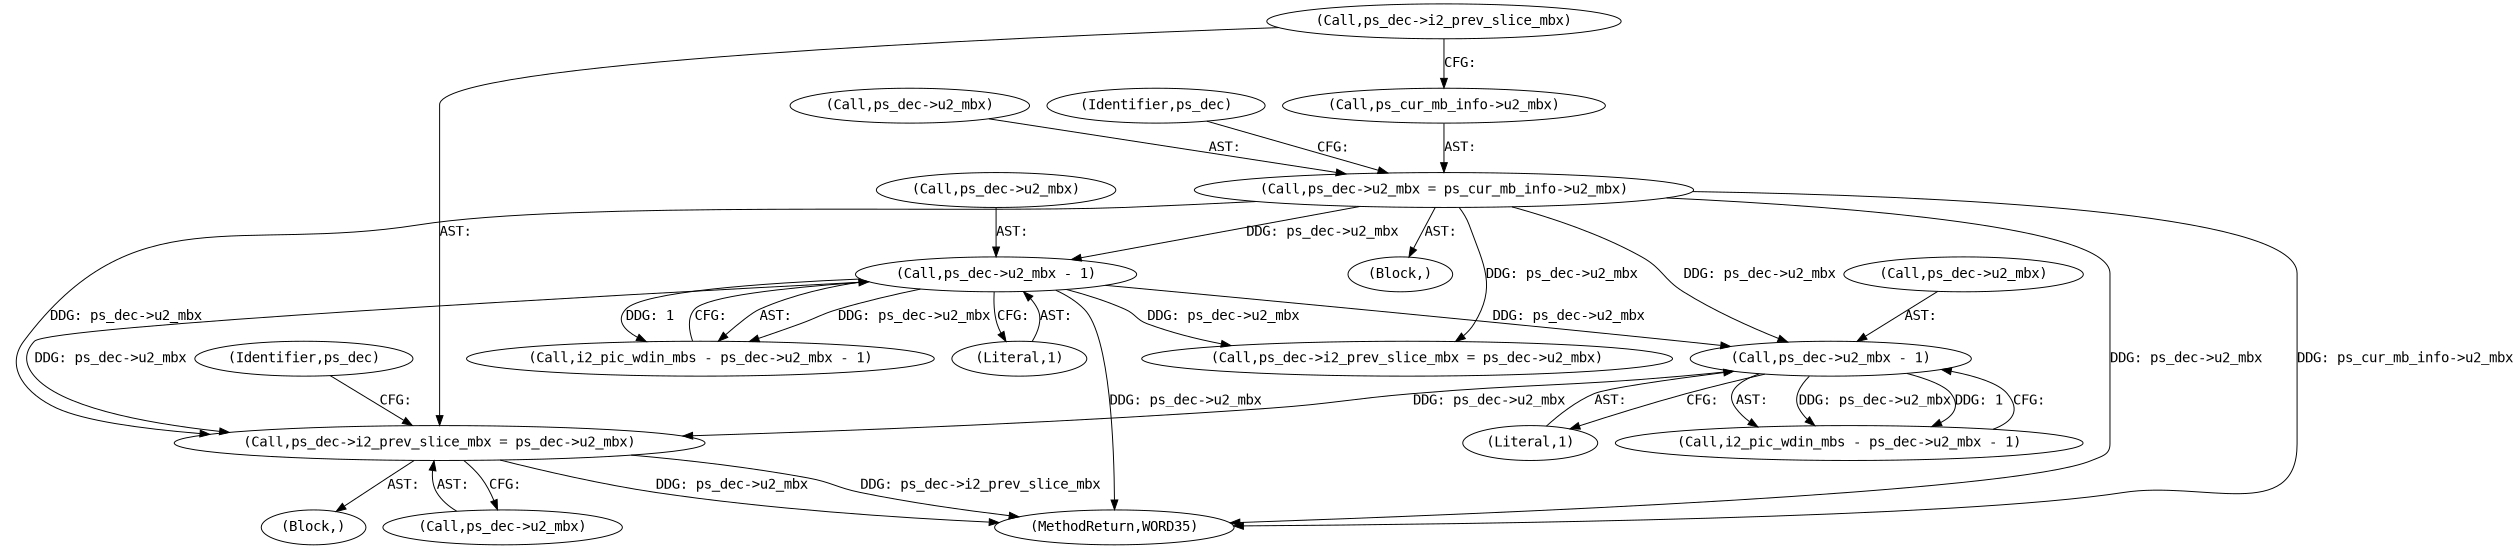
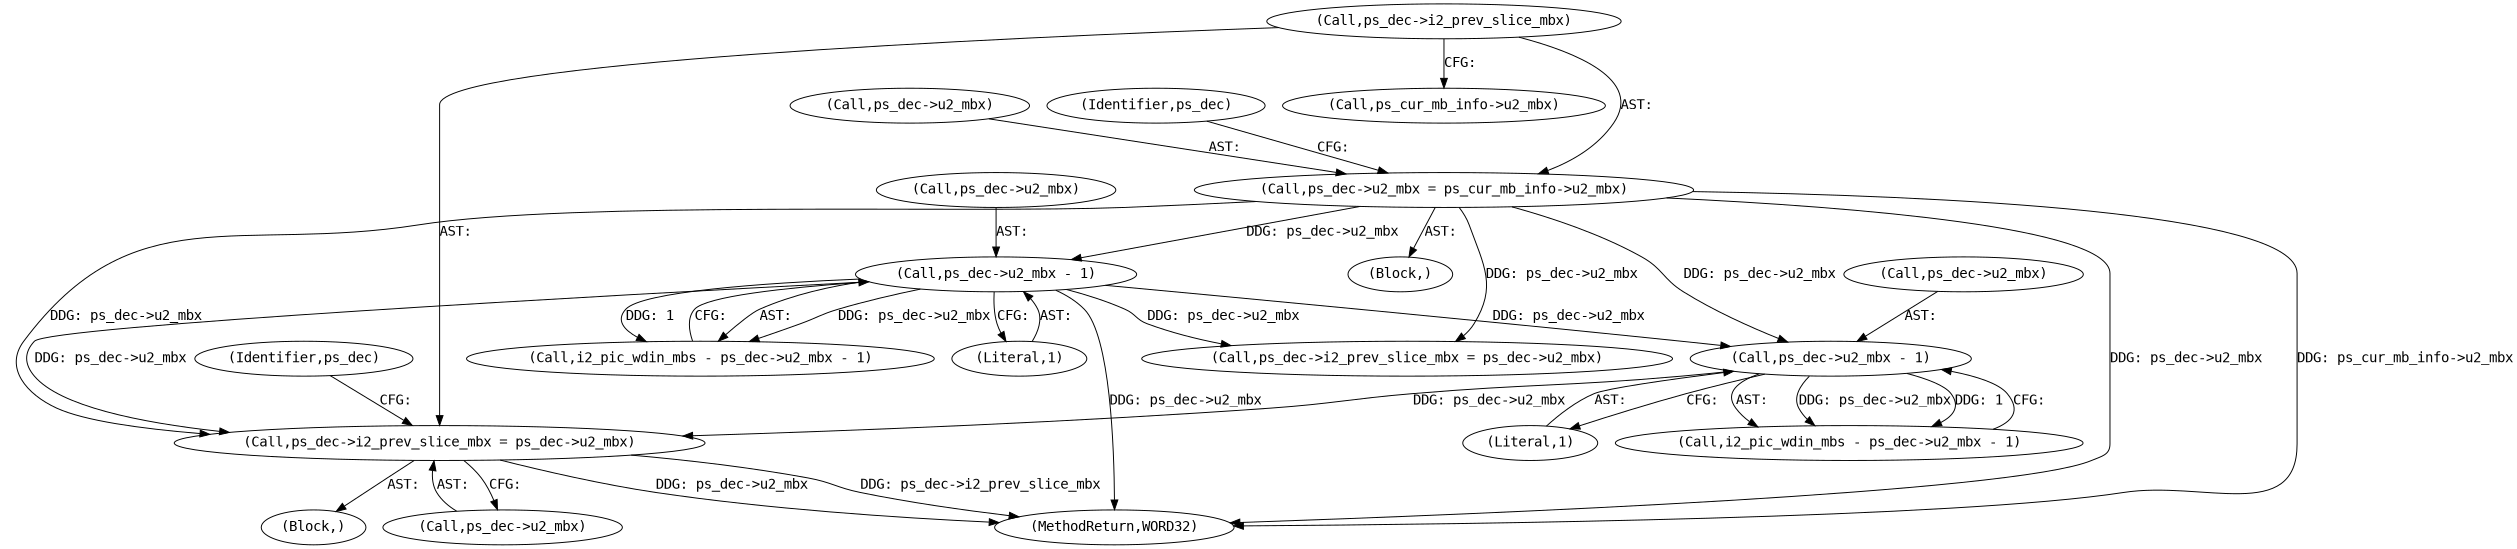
edge "(Call,ps_cur_mb_info->u2_mbx)" -> "(Call,ps_dec->u2_mbx = ps_cur_mb_info->u2_mbx)": now "(Call,ps_dec->i2_prev_slice_mbx)" -> "(Call,ps_dec->u2_mbx = ps_cur_mb_info->u2_mbx)"
node "(MethodReturn,WORD35)": label "(MethodReturn,WORD35)" -> "(MethodReturn,WORD32)"
